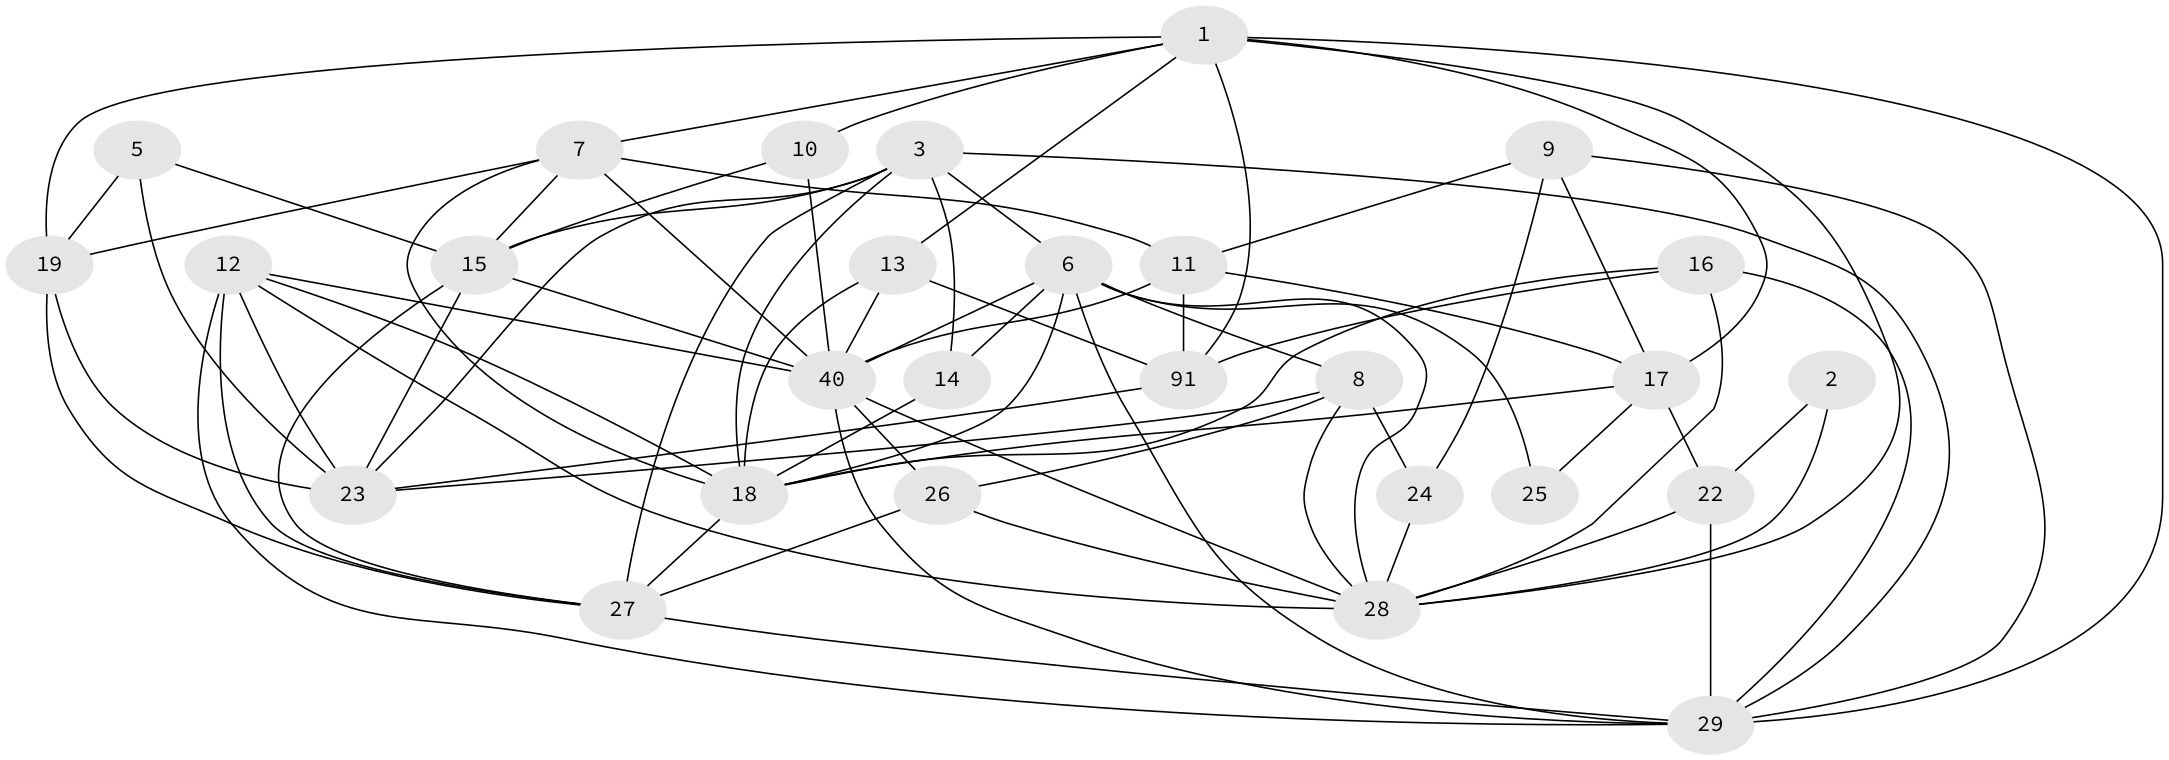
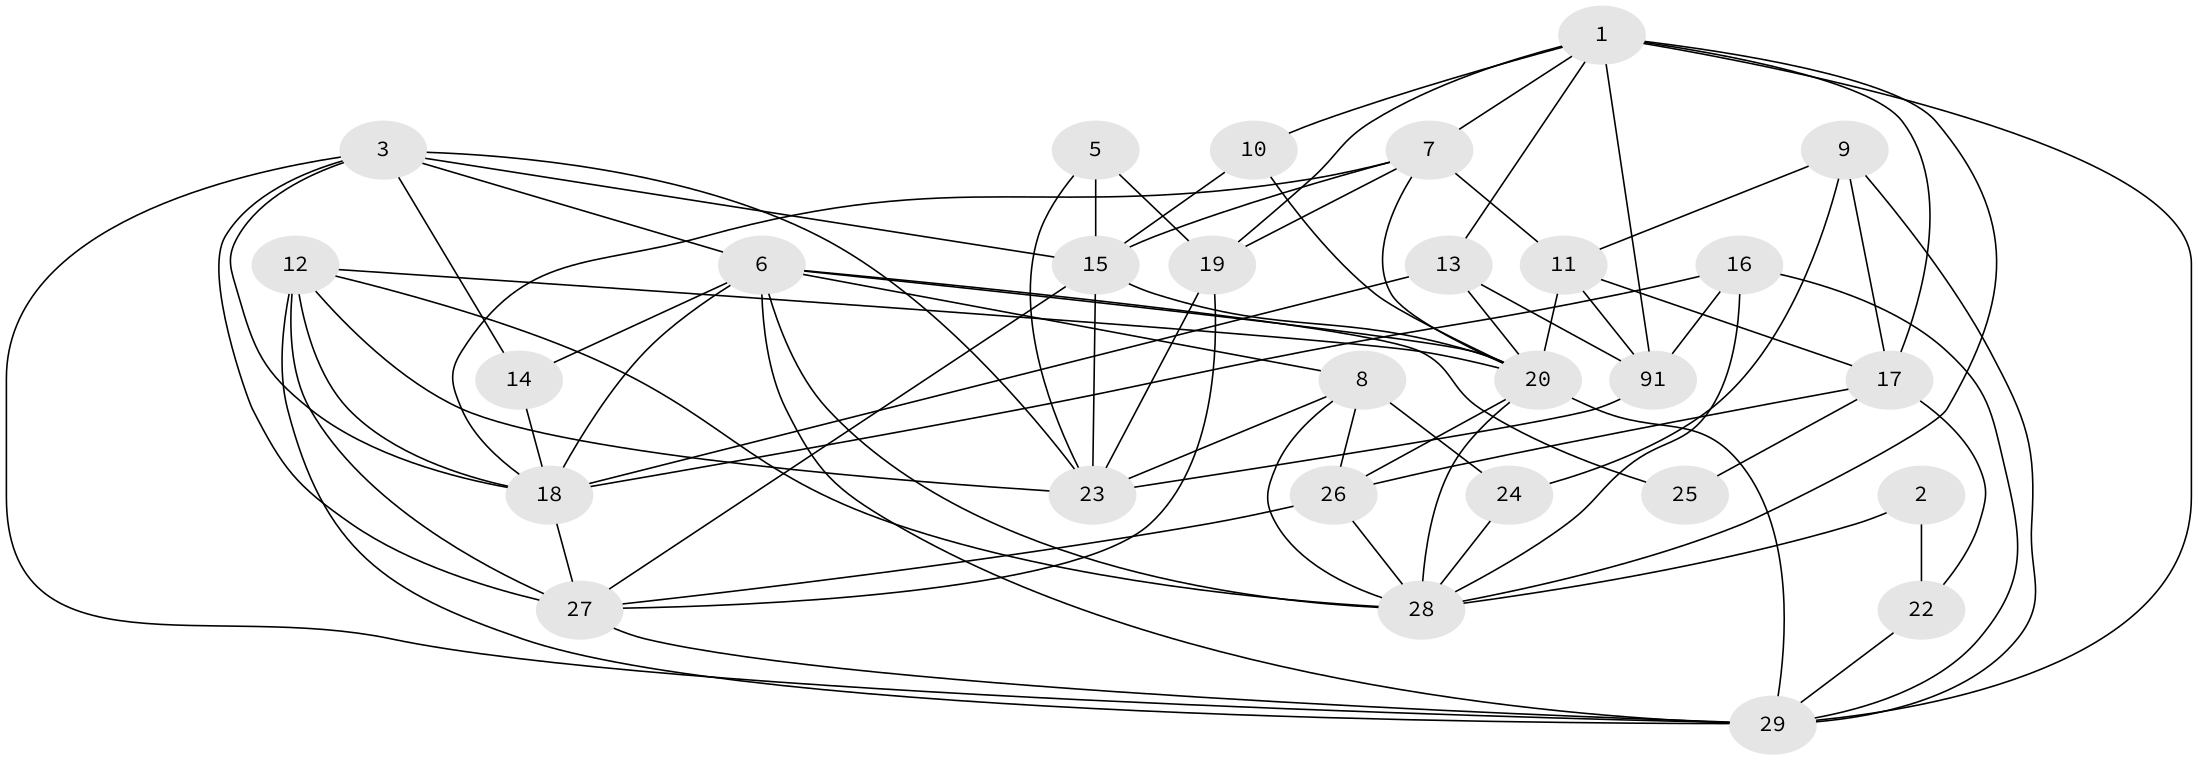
node "40": label "40" -> "20"
edge "17" -- "18": now "17" -- "26"
edge "22" -- "28": removed
